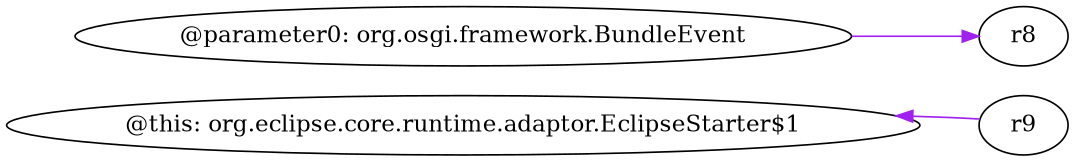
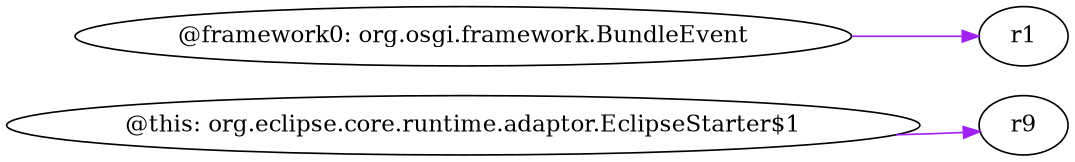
node "@parameter0: org.osgi.framework.BundleEvent": label "@parameter0: org.osgi.framework.BundleEvent" -> "@framework0: org.osgi.framework.BundleEvent"
node "r8": label "r8" -> "r1"
edge "r9" -> "@this: org.eclipse.core.runtime.adaptor.EclipseStarter$1": reversed
